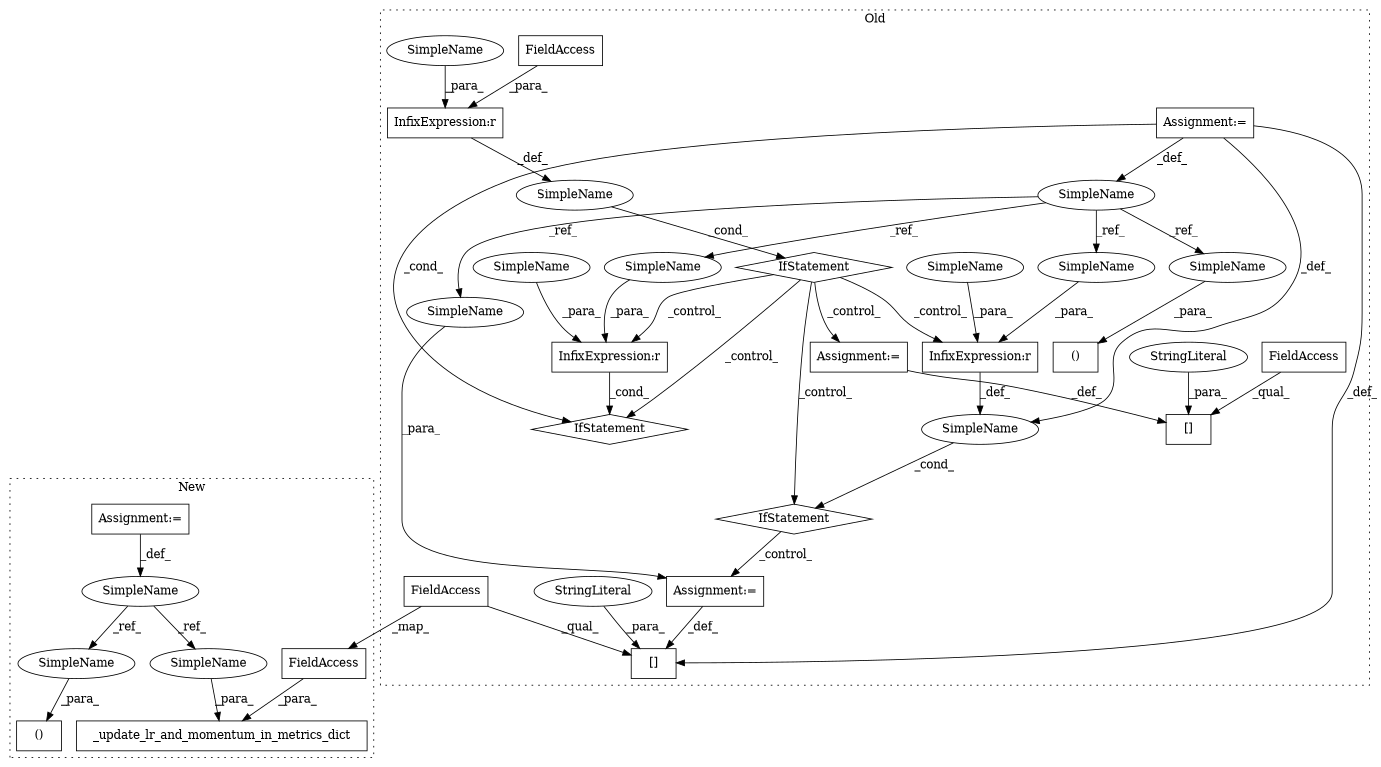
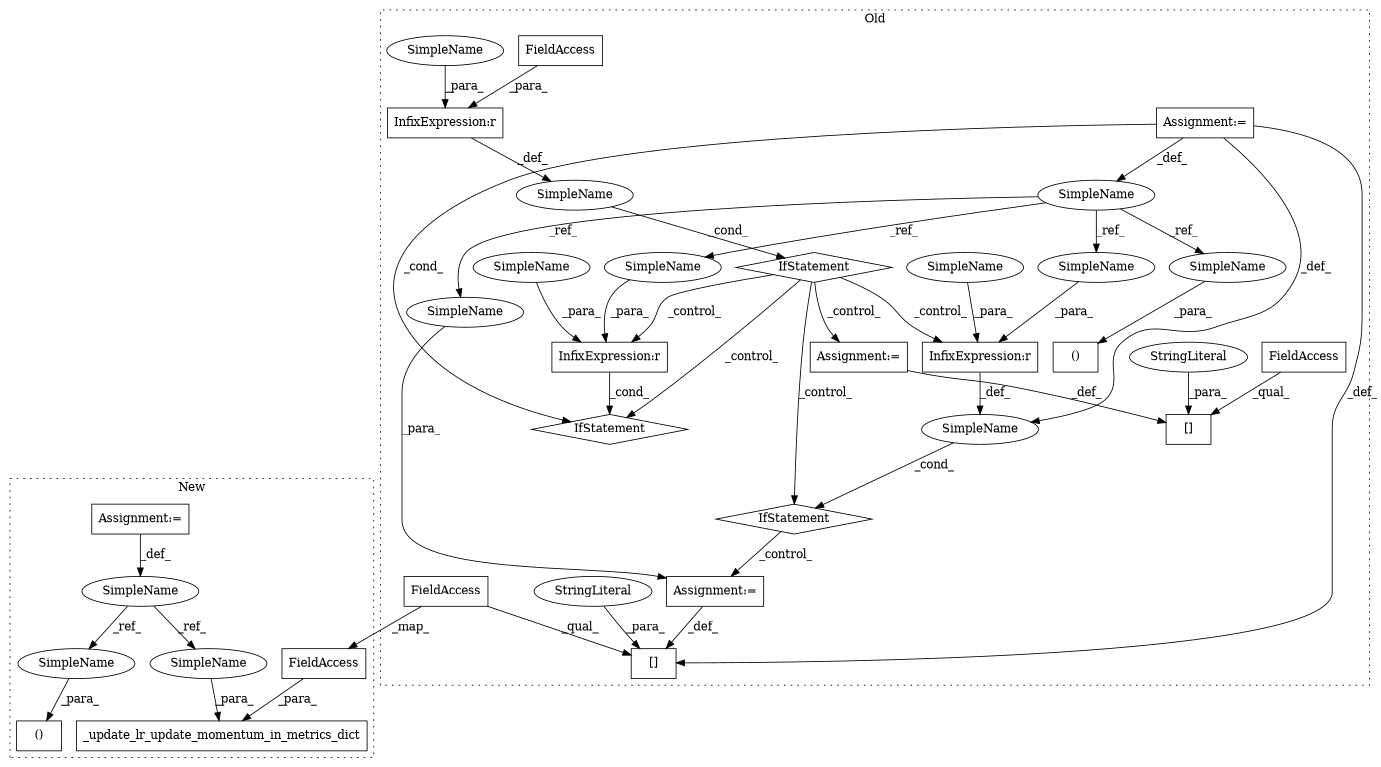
node "_update_lr_and_momentum_in_metrics_dict": label "_update_lr_and_momentum_in_metrics_dict" -> "_update_lr_update_momentum_in_metrics_dict"
